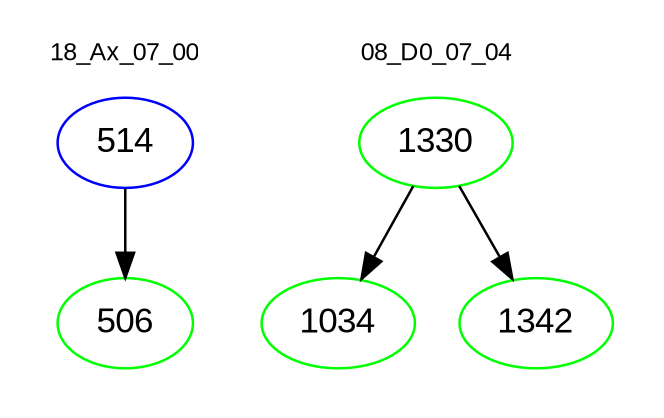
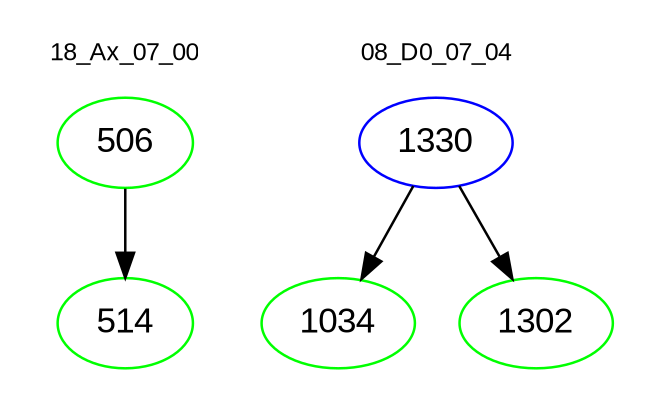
node "514": color blue -> green
node "1330": color green -> blue
edge "514" -> "506": reversed
node "1342": label "1342" -> "1302"
